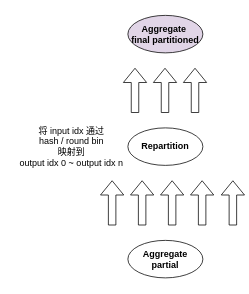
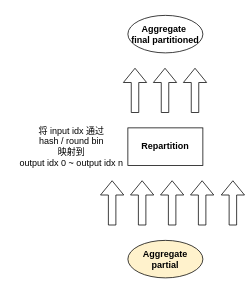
node "Aggregate final partitioned": fillcolor #e1d5e7 -> #ffffff
node "Repartition": shape ellipse -> rectangle
node "Aggregate partial": fillcolor #ffffff -> #fff2cc
